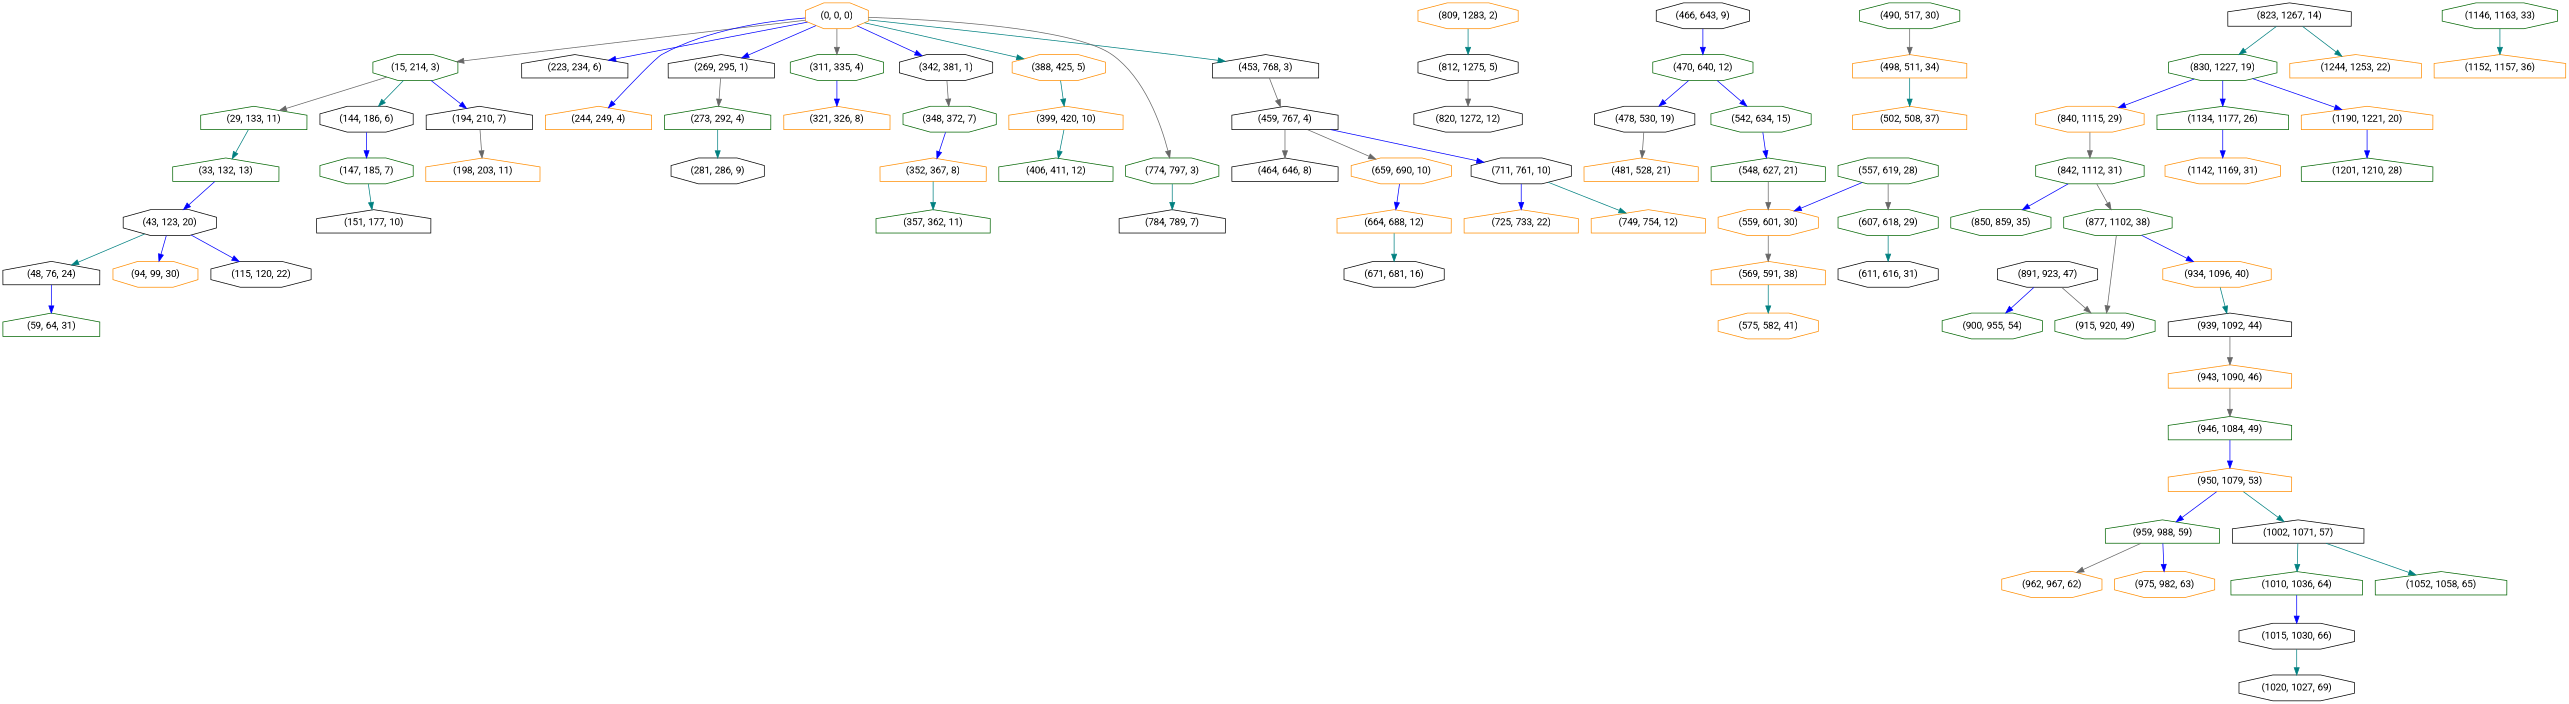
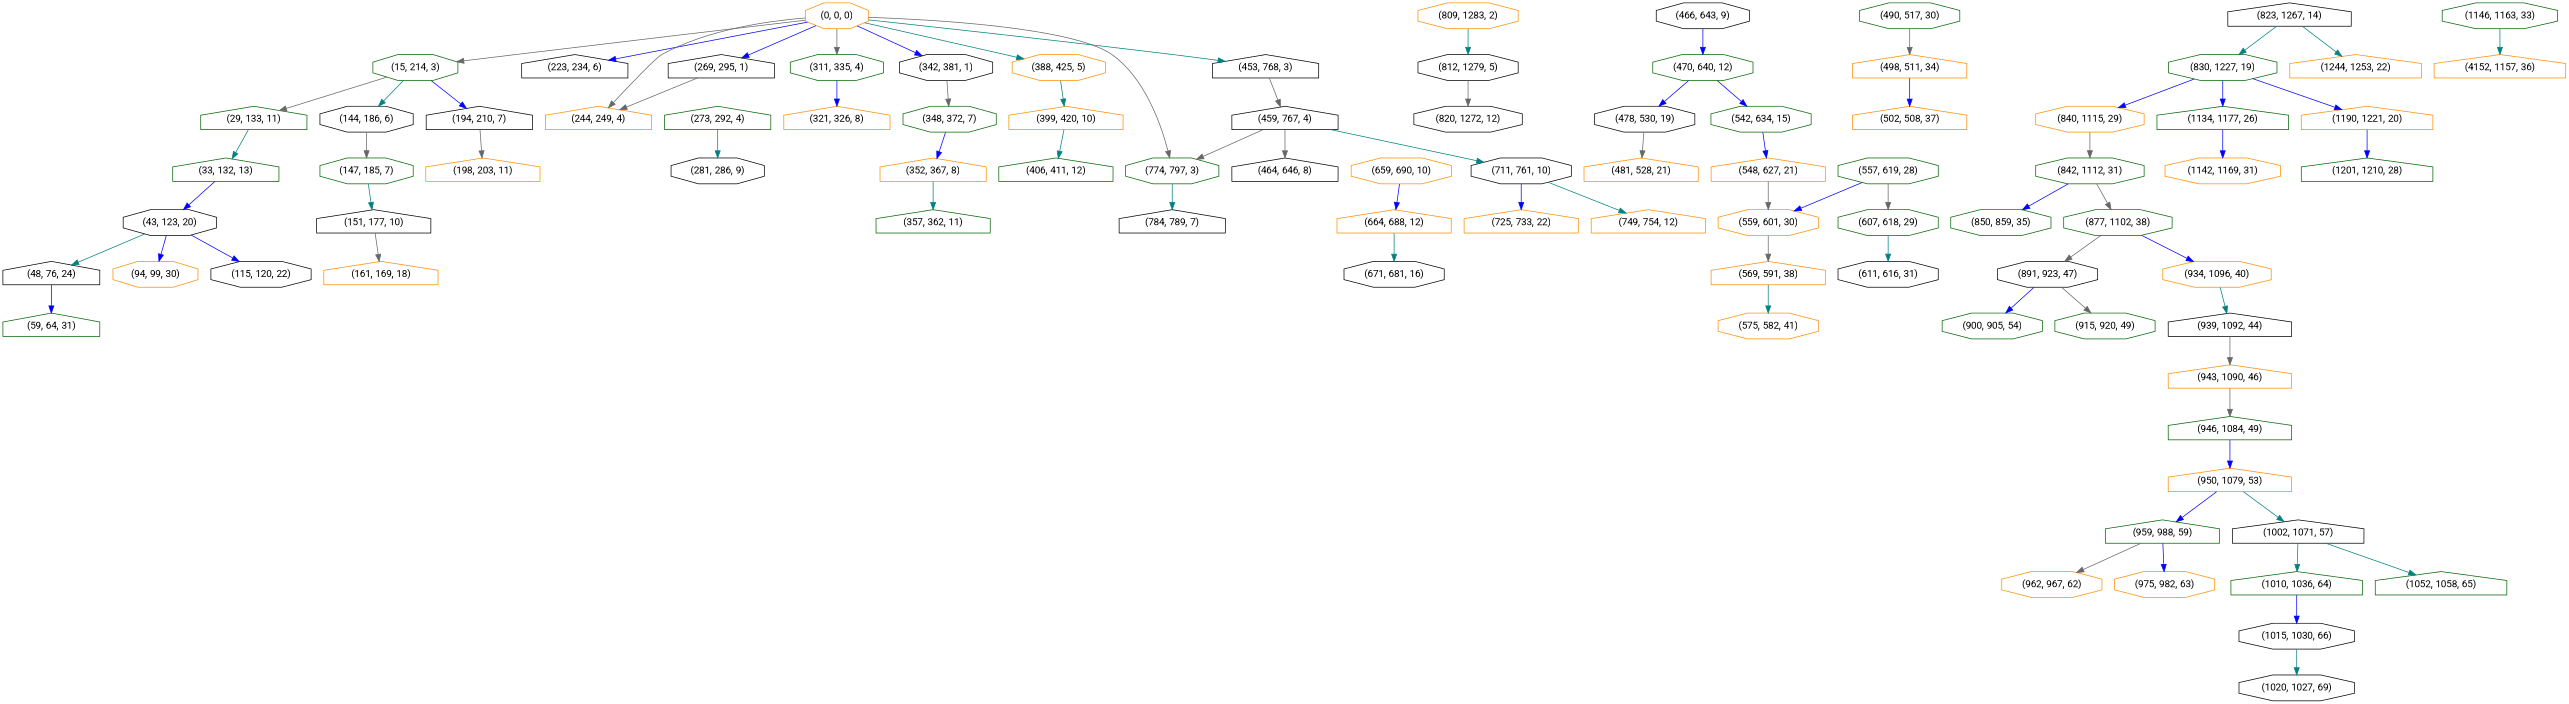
edge "(0, 0, 0)" -> "(244, 249, 4)": color blue -> gray40
node "(812, 1275, 5)": label "(812, 1275, 5)" -> "(812, 1279, 5)"
node "(1152, 1157, 36)": label "(1152, 1157, 36)" -> "(4152, 1157, 36)"
edge "(269, 295, 1)" -> "(273, 292, 4)": now "(269, 295, 1)" -> "(244, 249, 4)"
edge "(498, 511, 34)" -> "(502, 508, 37)": color teal -> blue
edge "(144, 186, 6)" -> "(147, 185, 7)": color blue -> gray40
edge "(459, 767, 4)" -> "(659, 690, 10)": now "(459, 767, 4)" -> "(774, 797, 3)"
edge "(459, 767, 4)" -> "(711, 761, 10)": color blue -> teal
node "(548, 627, 21)": color darkgreen -> darkorange
edge "(877, 1102, 38)" -> "(915, 920, 49)": now "(877, 1102, 38)" -> "(891, 923, 47)"
node "(161, 169, 18)": added
node "(900, 955, 54)": label "(900, 955, 54)" -> "(900, 905, 54)"
